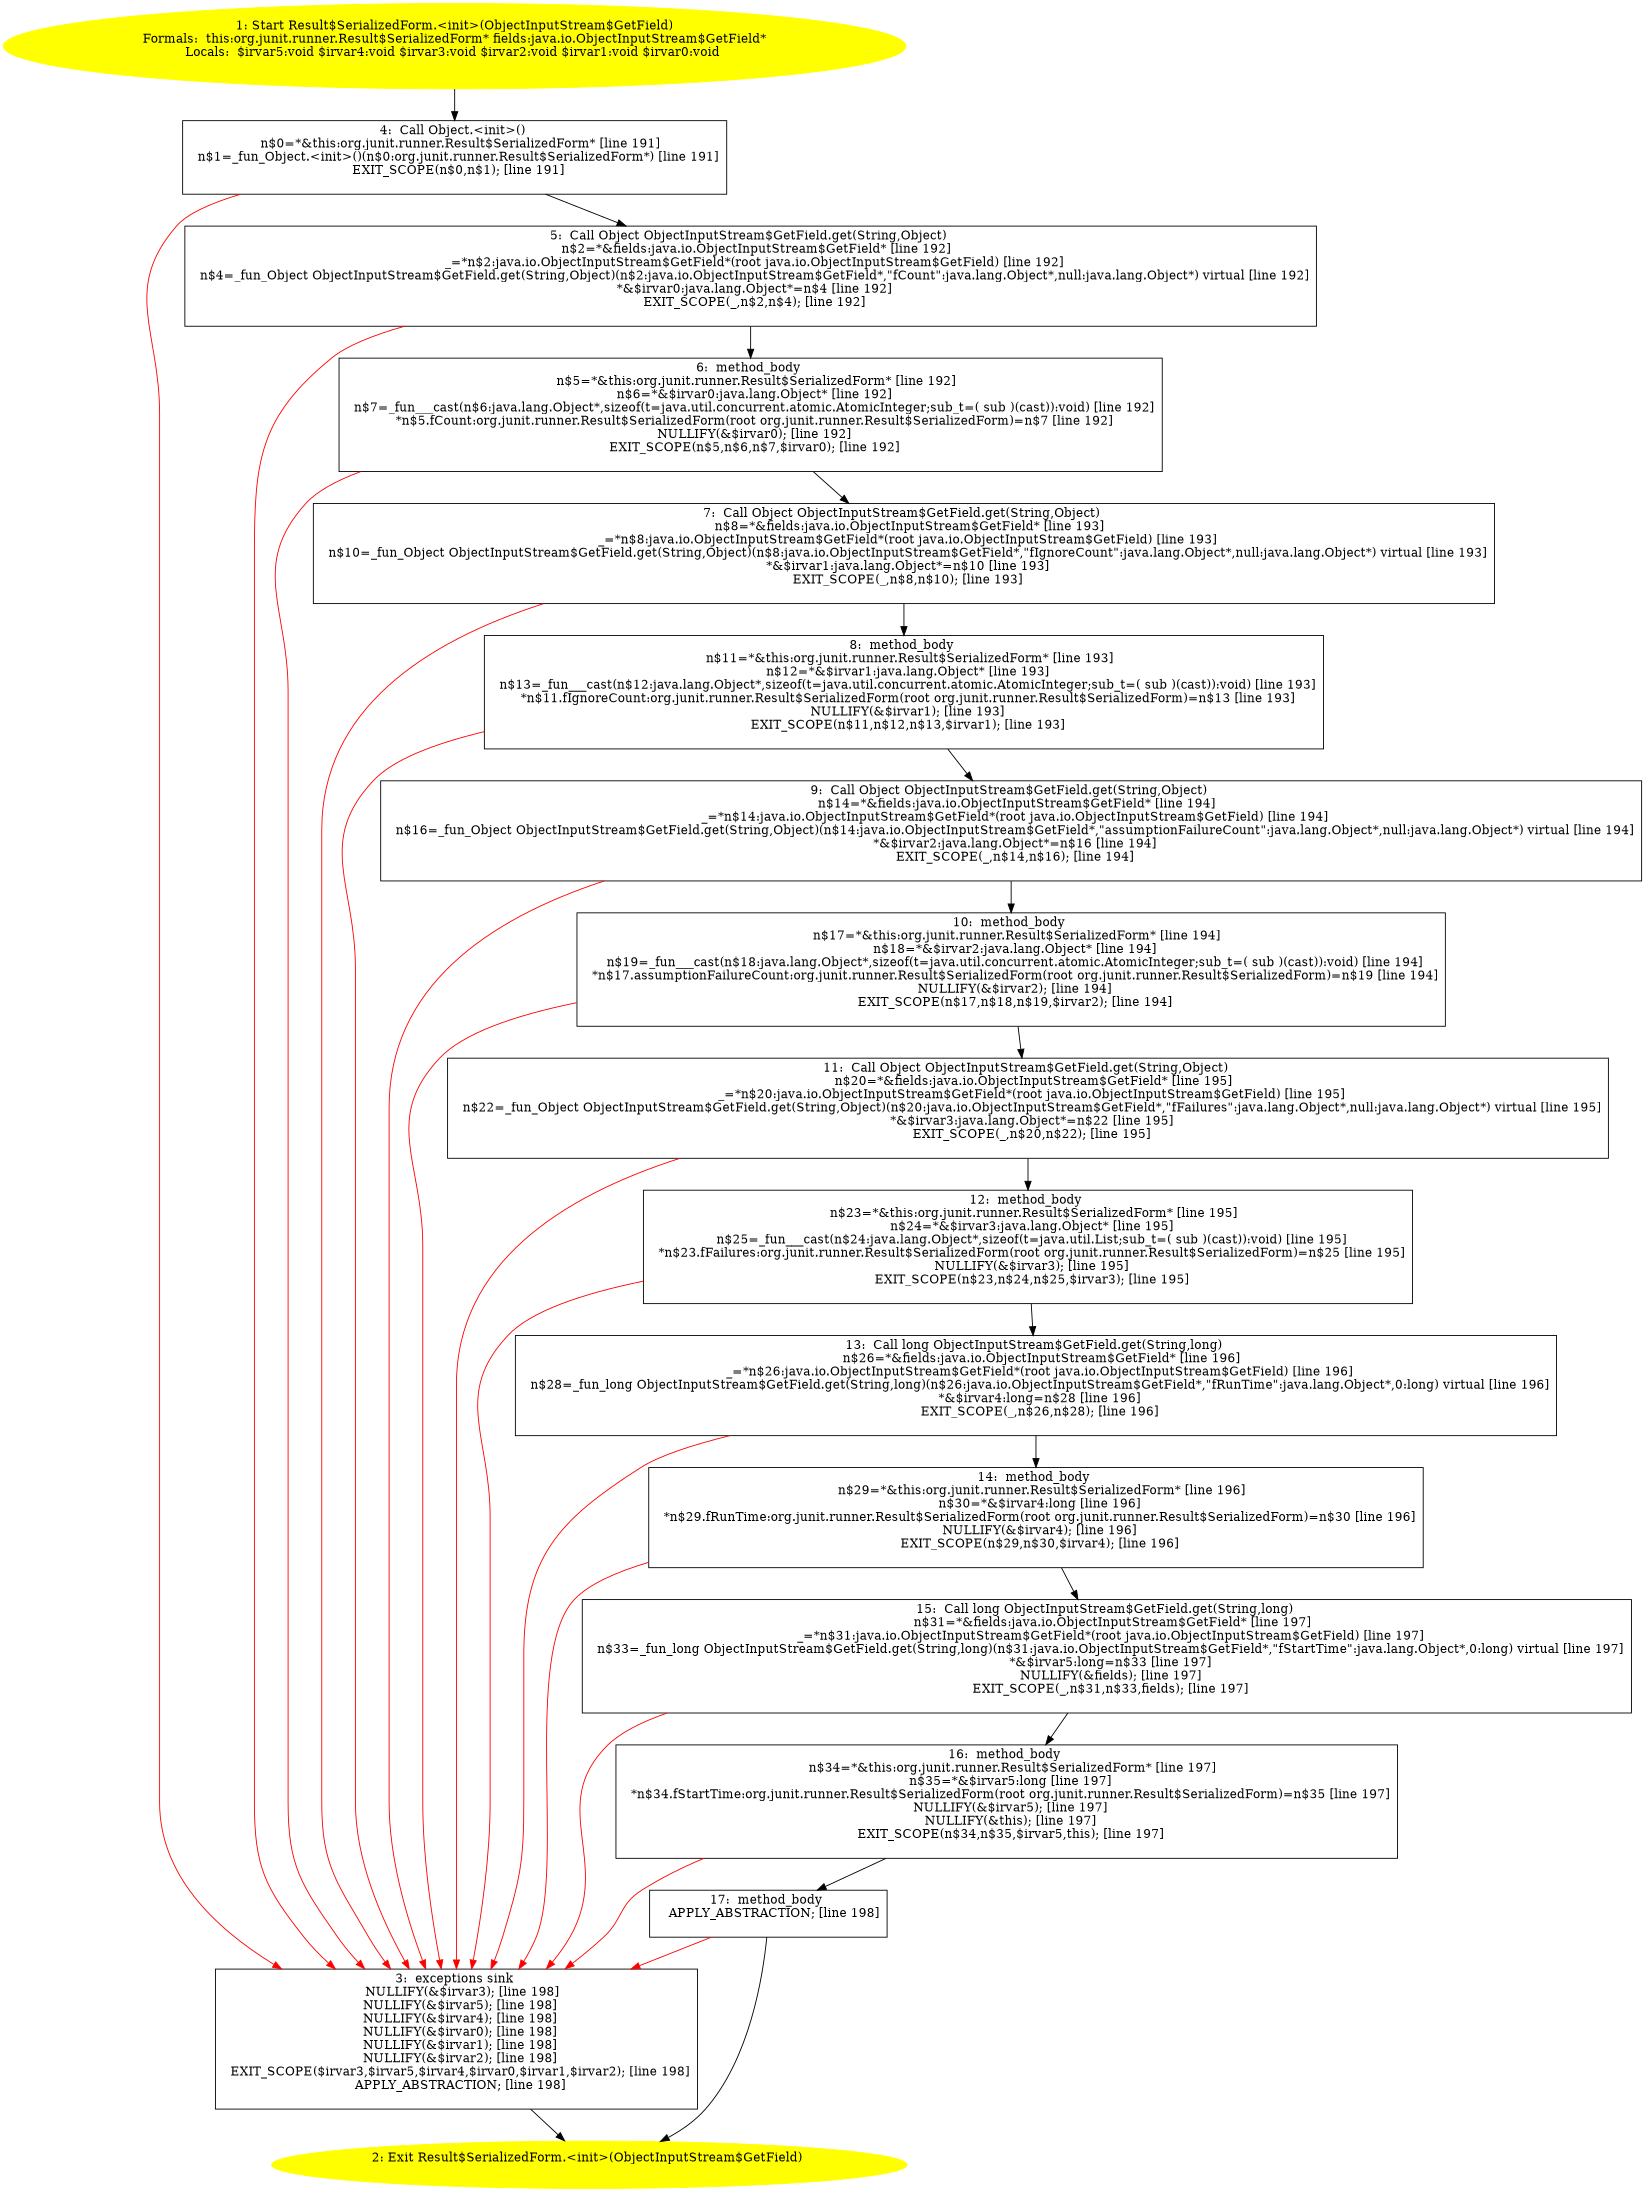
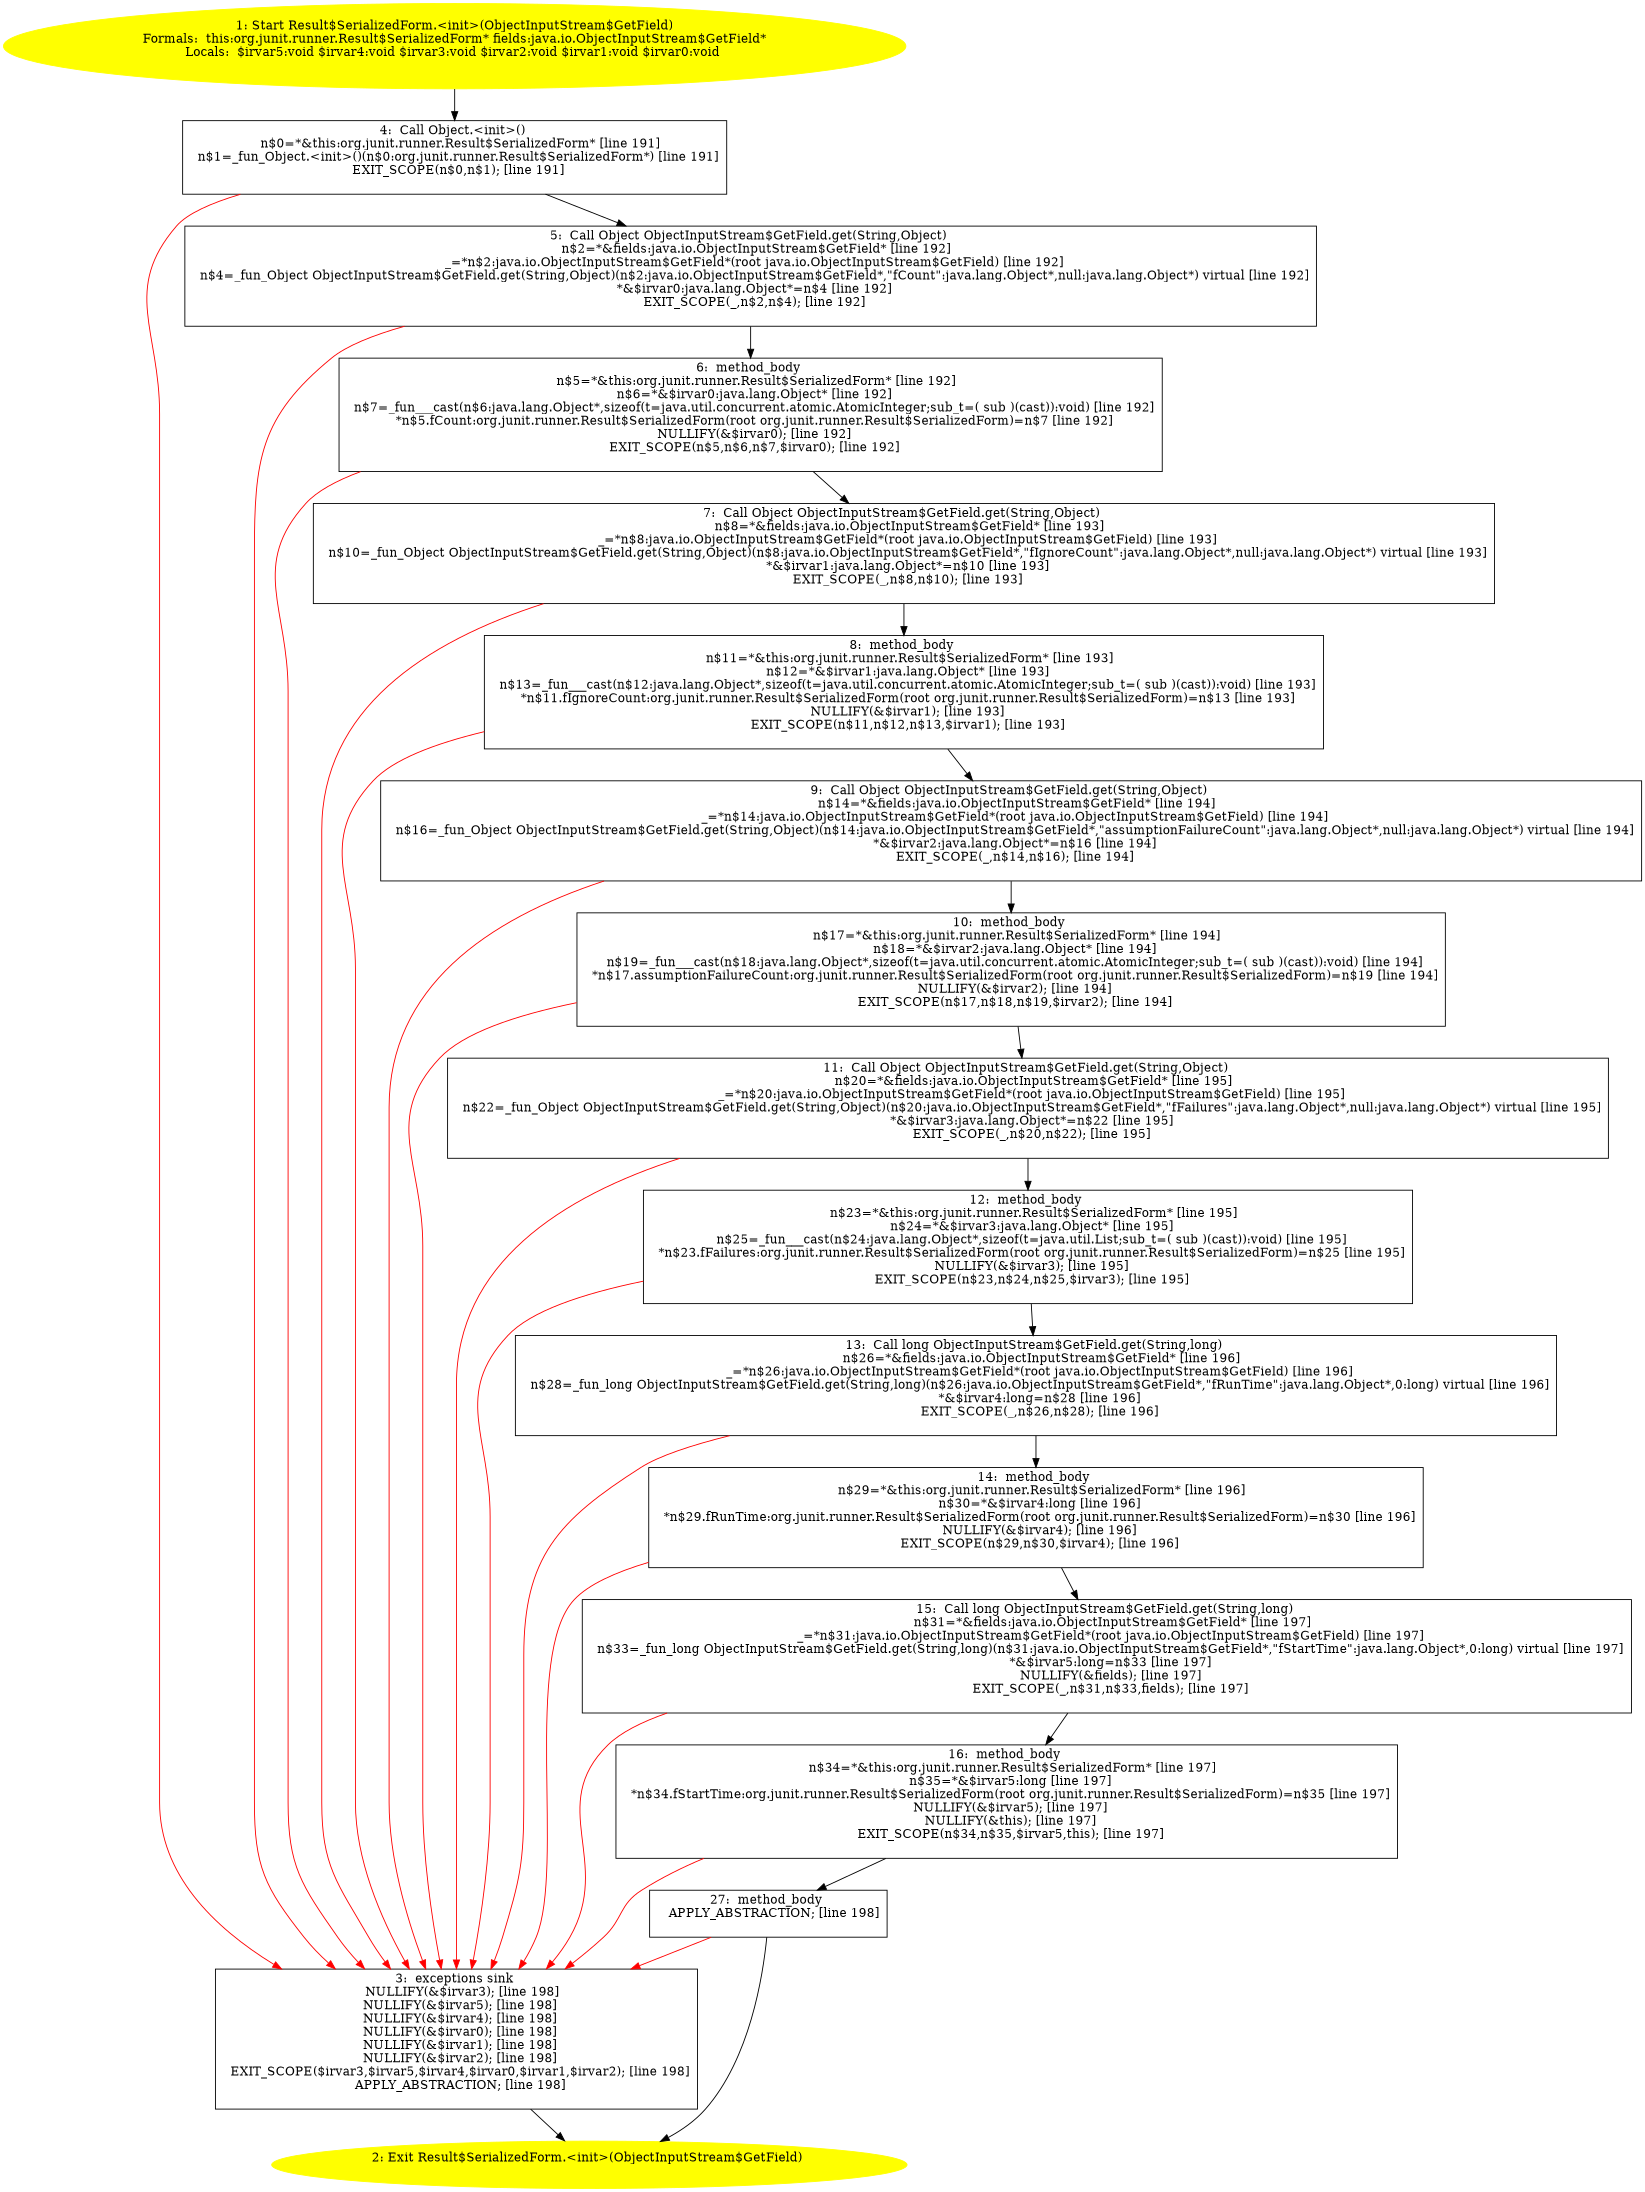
node "17:  method_body APPLY_ABSTRACTION; [line 198]": label "17:  method_body APPLY_ABSTRACTION; [line 198]" -> "27:  method_body APPLY_ABSTRACTION; [line 198]"
